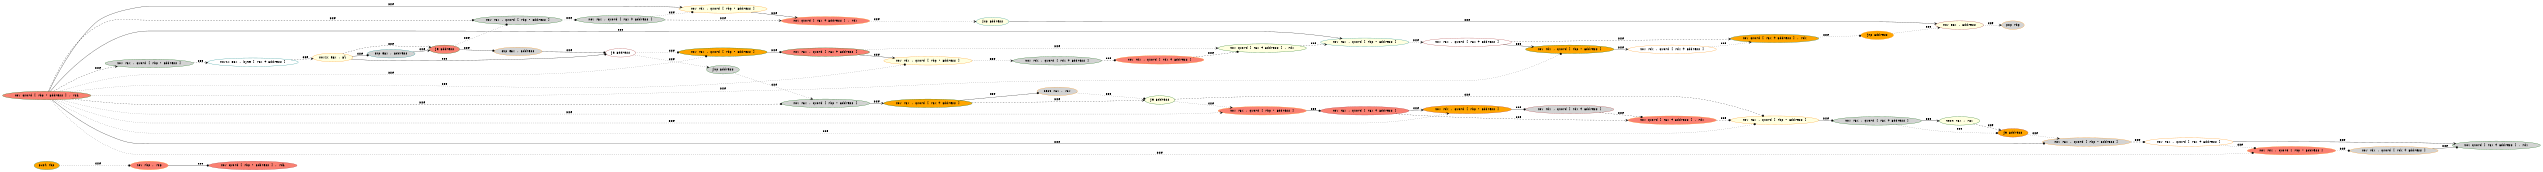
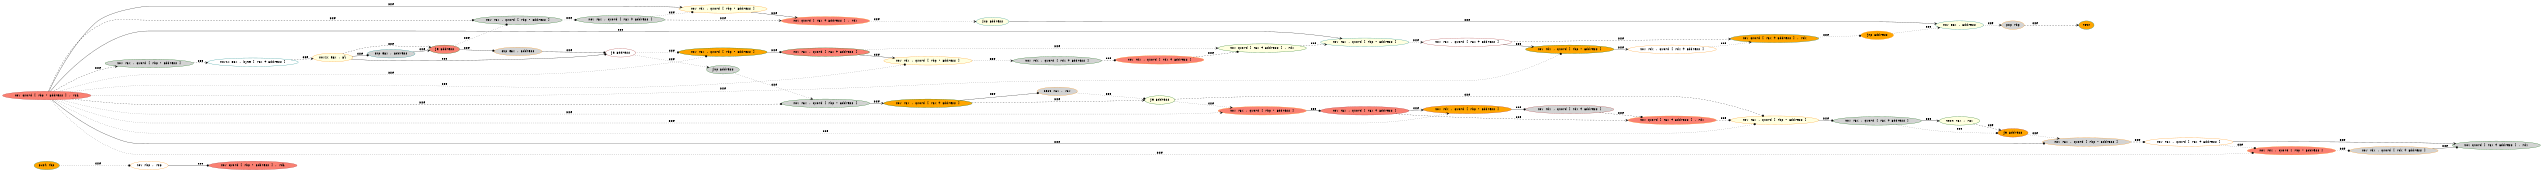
node "mov eax , address": color brown -> teal
node "retn": added
node "mov qword [ rbp - address ] , rsi": color darkgreen -> brown
node "mov rbp , rsp": fillcolor salmon -> white
